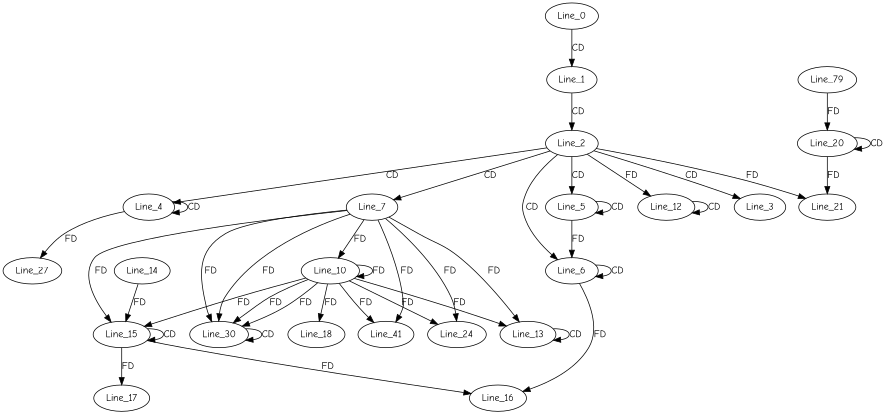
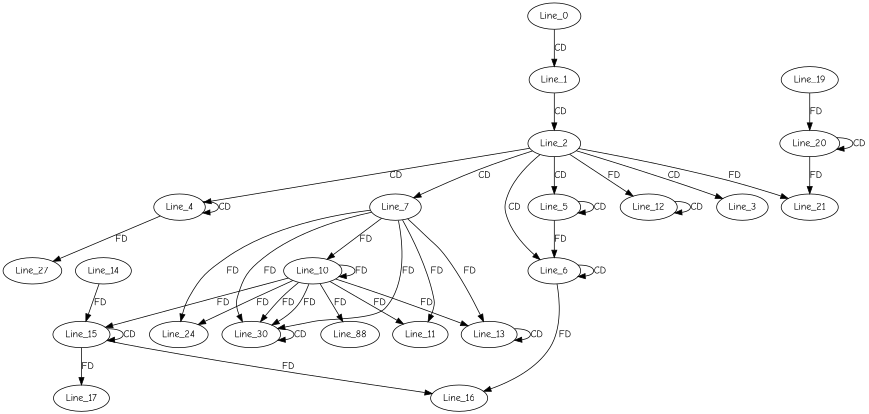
node "Line_79": label "Line_79" -> "Line_19"
edge "Line_7" -> "Line_15": removed, label "FD"
node "Line_18": label "Line_18" -> "Line_88"
node "Line_41": label "Line_41" -> "Line_11"
